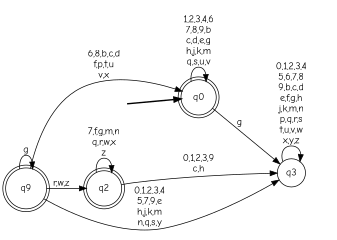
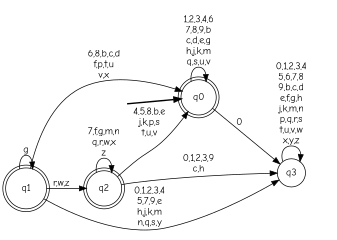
edge "q0" -> "q3": label "g" -> "0"
edge "q2" -> "q0": added, label "4,5,8,b,e j,k,p,s t,u,v"
node "q9": label "q9" -> "q1"
